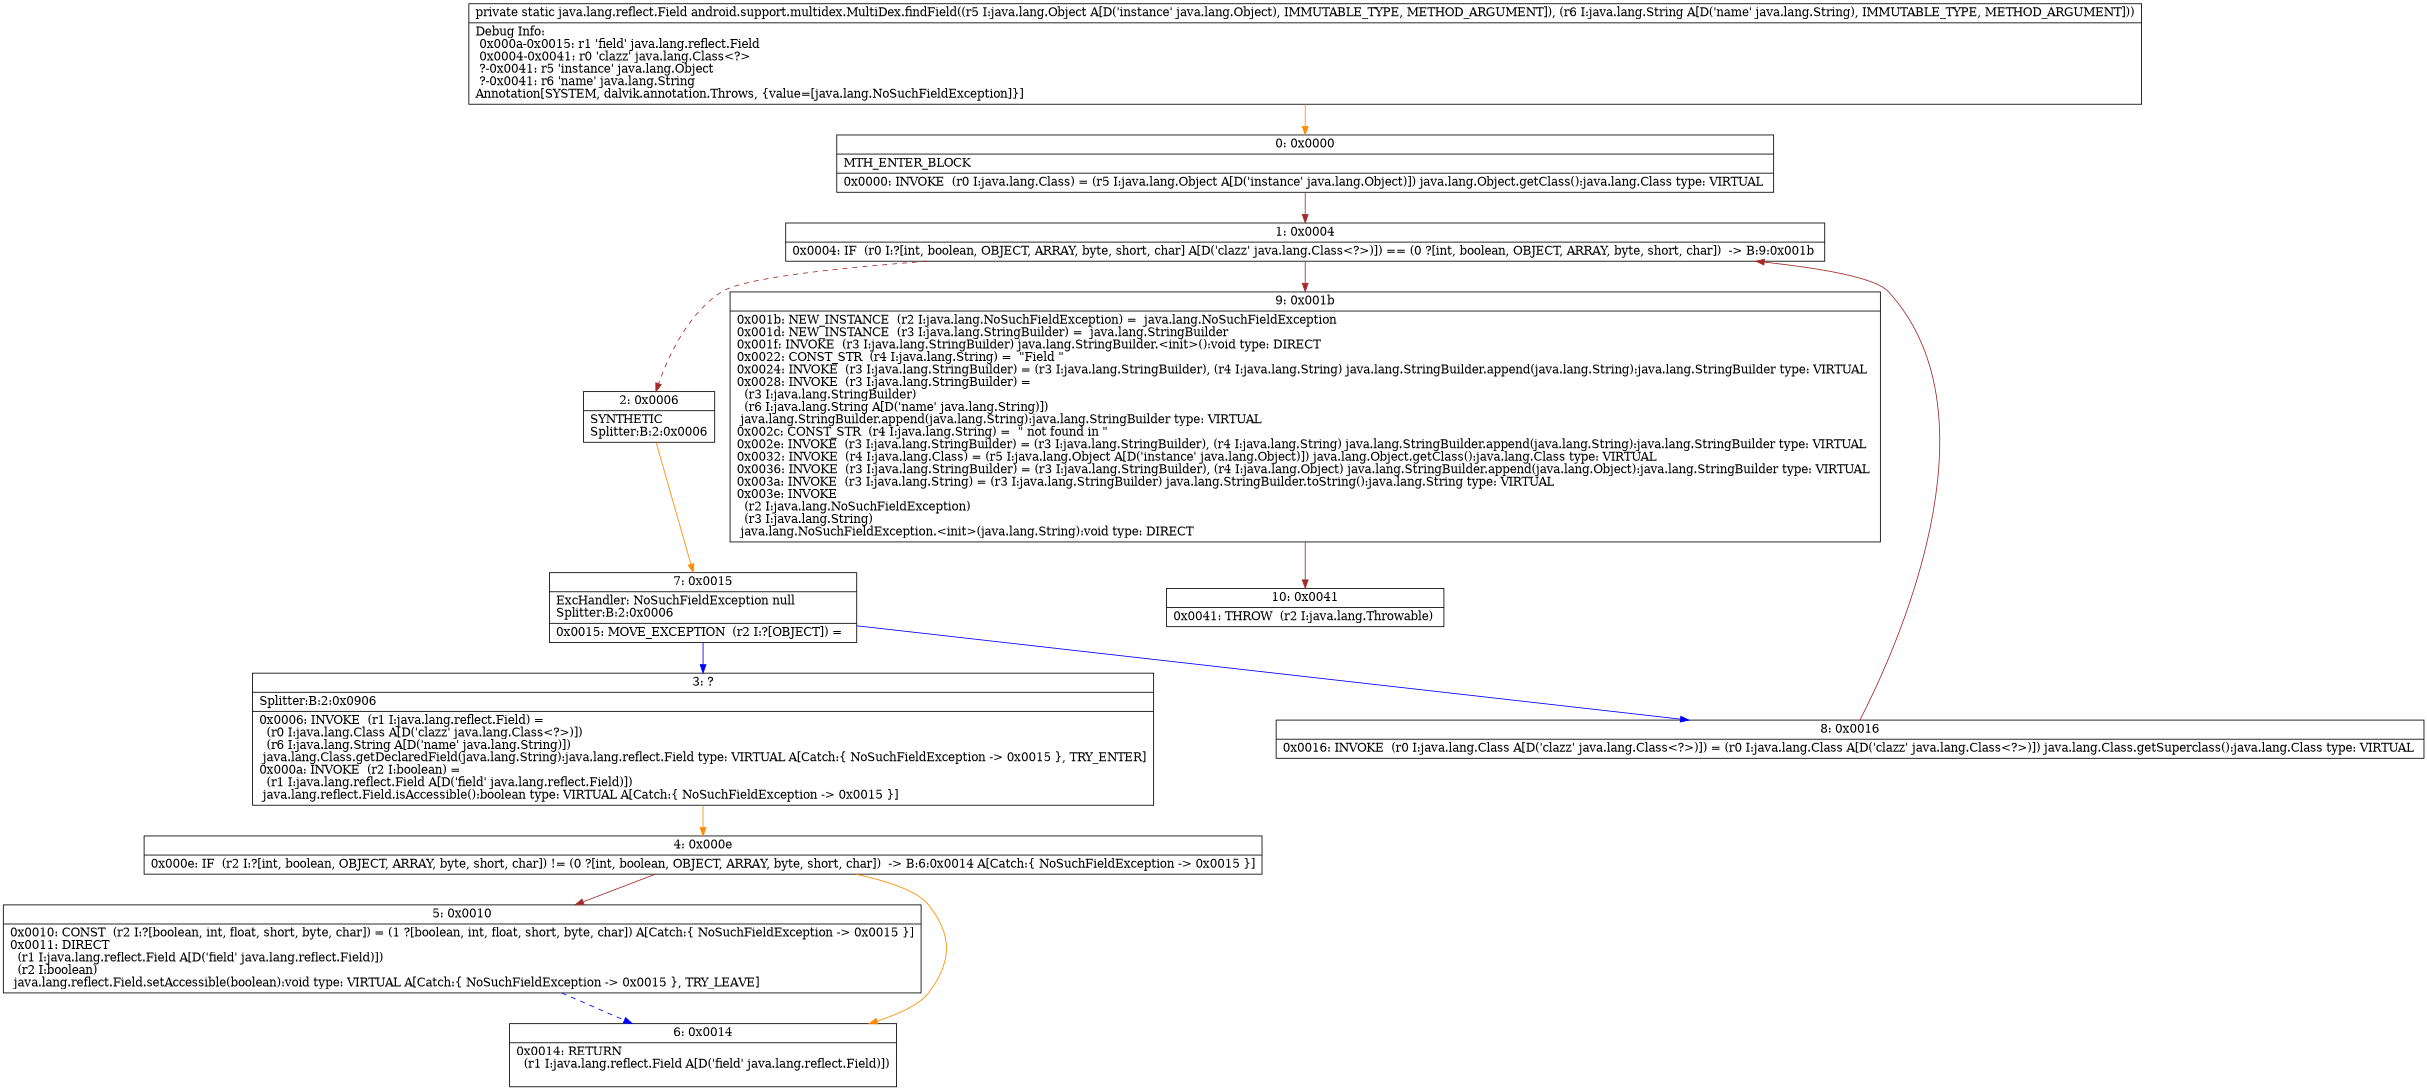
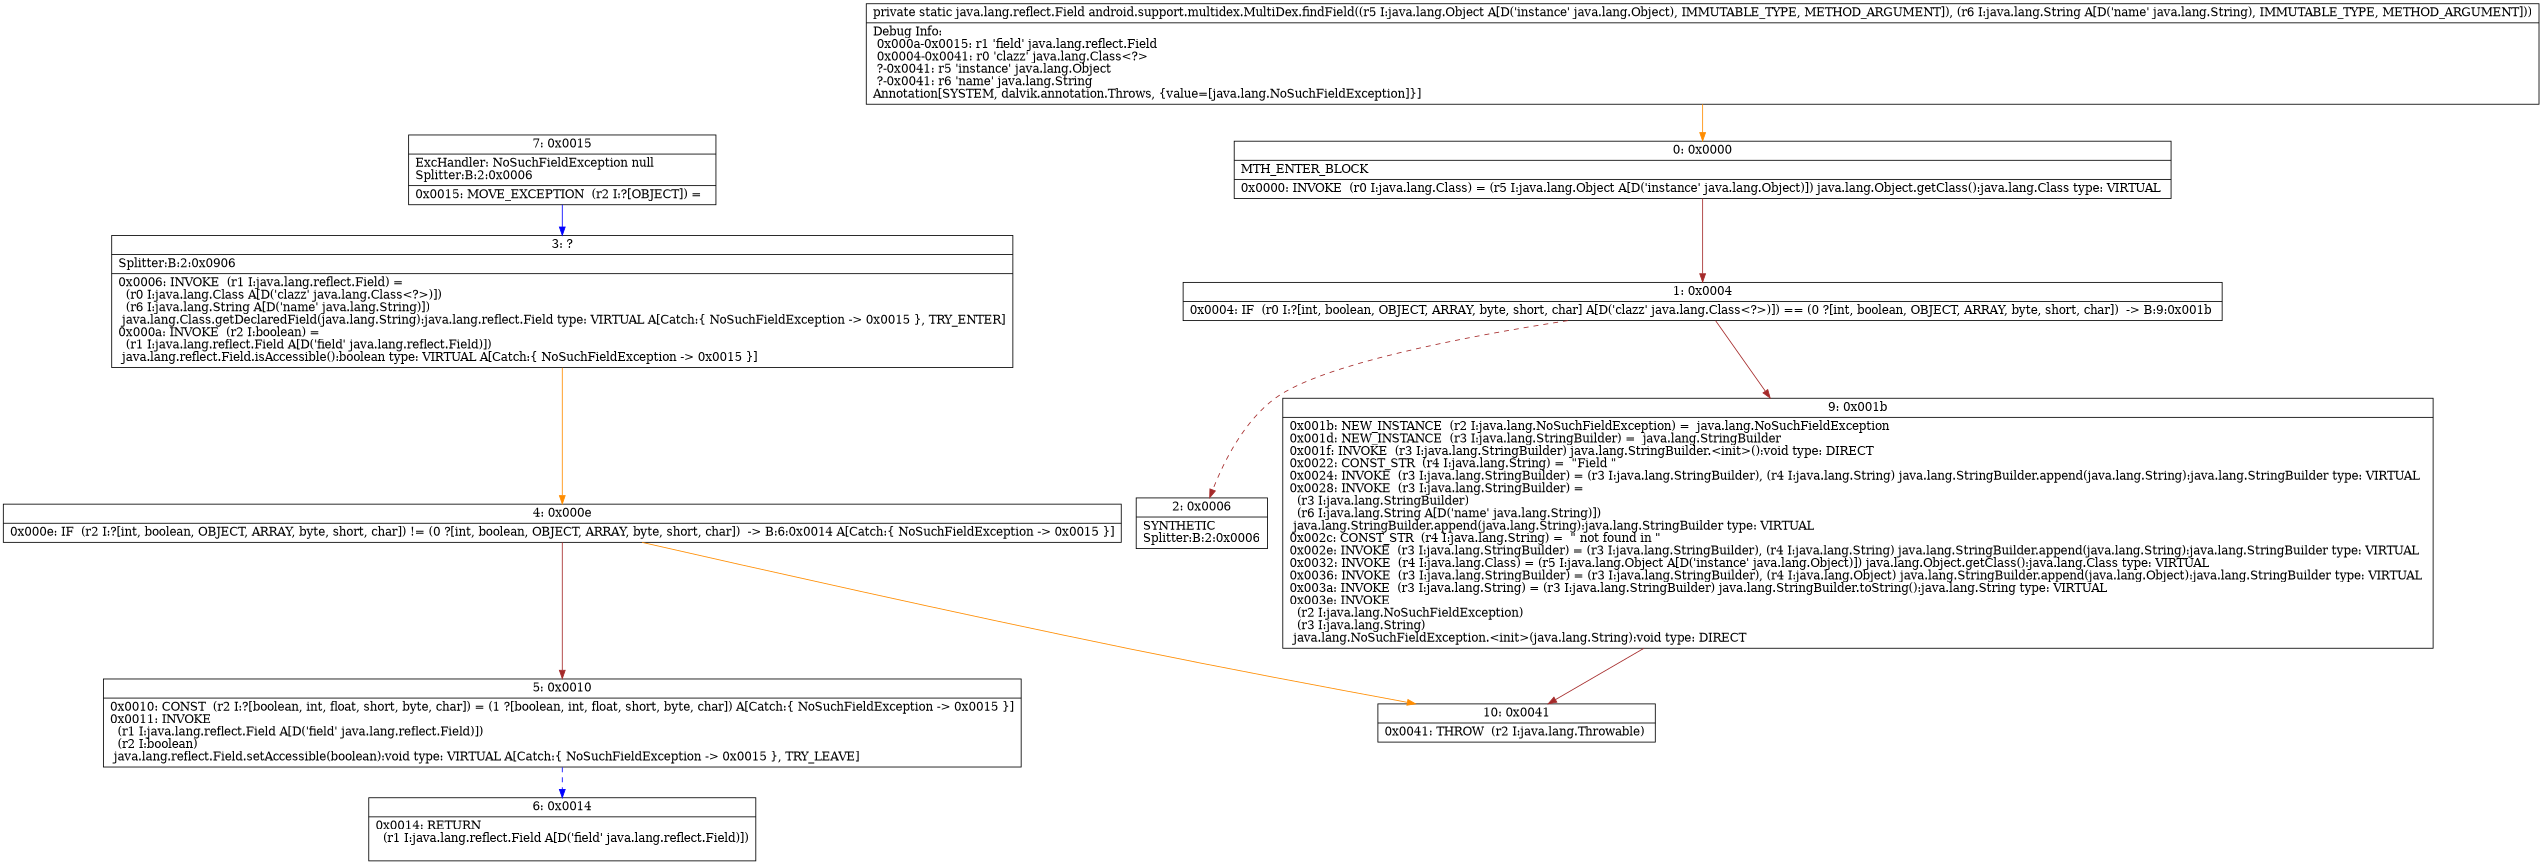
edge "2: 0x0006" -> "7: 0x0015": removed
node "8: 0x0016": removed
edge "4: 0x000e" -> "6: 0x0014": now "4: 0x000e" -> "10: 0x0041"
node "5: 0x0010": text "0x0011: DIRECT" -> "0x0011: INVOKE"
